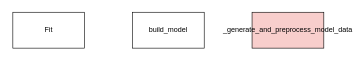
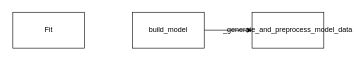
edge "build_model" -> "_generate_and_preprocess_model_data": added
node "_generate_and_preprocess_model_data": fillcolor #f8cecc -> #ffffff
